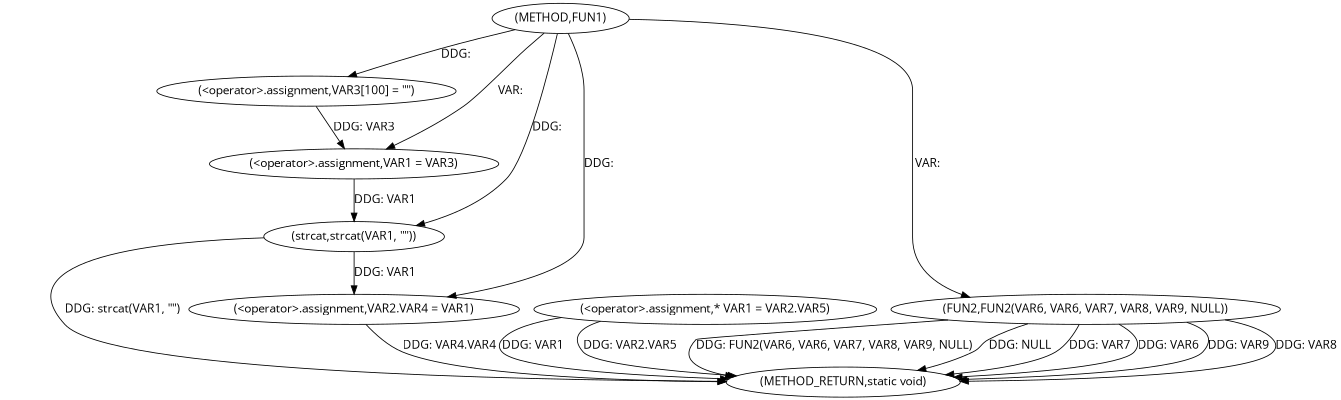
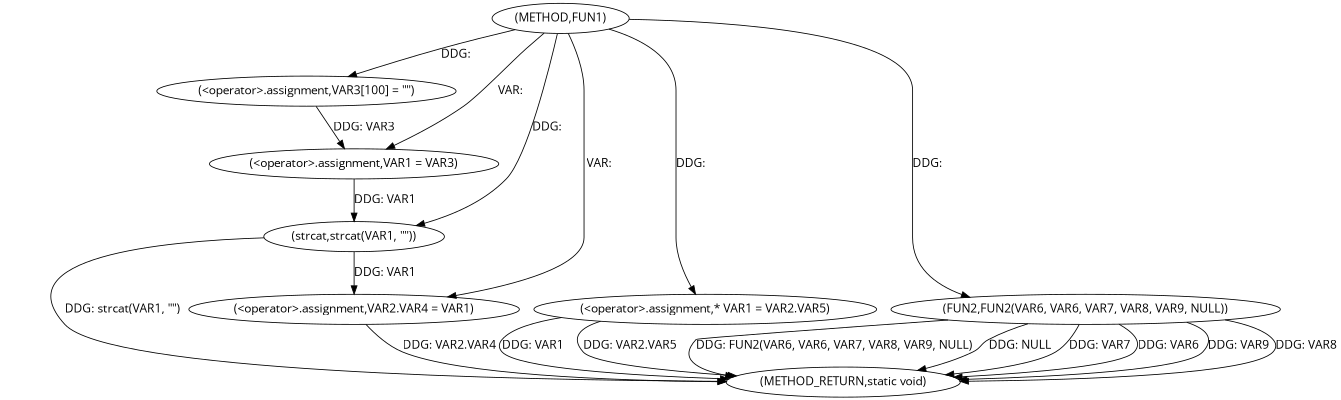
edge "(METHOD,FUN1)" -> "(<operator>.assignment,* VAR1 = VAR2.VAR5)": added, label "DDG:"
edge "(METHOD,FUN1)" -> "(<operator>.assignment,VAR2.VAR4 = VAR1)": label "DDG: " -> "VAR: "
edge "(METHOD,FUN1)" -> "(FUN2,FUN2(VAR6, VAR6, VAR7, VAR8, VAR9, NULL))": label "VAR: " -> "DDG: "
edge "(<operator>.assignment,VAR2.VAR4 = VAR1)" -> "(METHOD_RETURN,static void)": label "DDG: VAR4.VAR4" -> "DDG: VAR2.VAR4"
